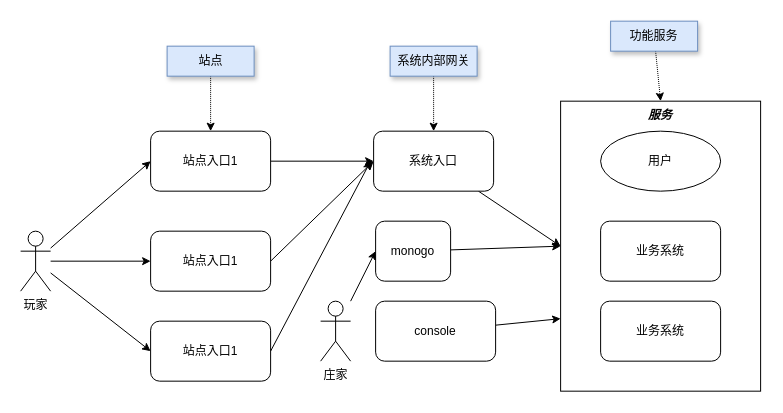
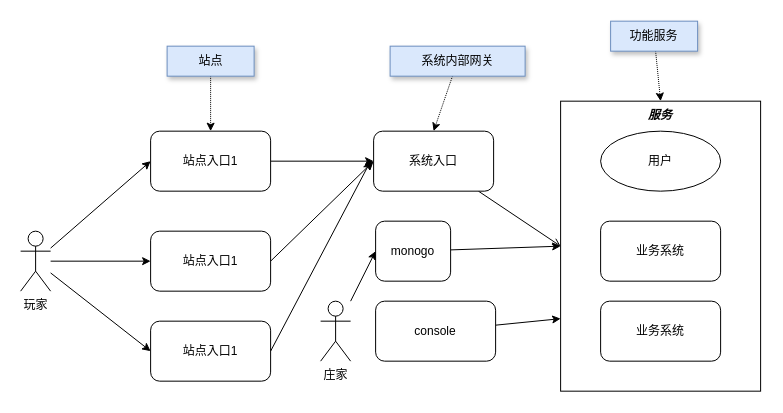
node "系统内部网关": size 87x30 -> 135x30
edge "系统入口" -> "服务": arrowhead classic -> open
